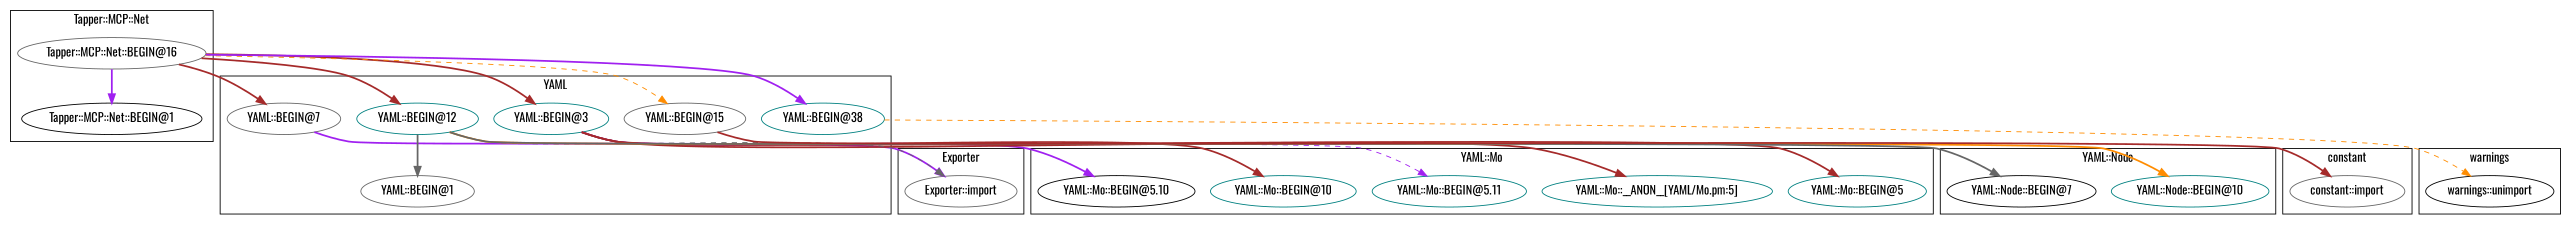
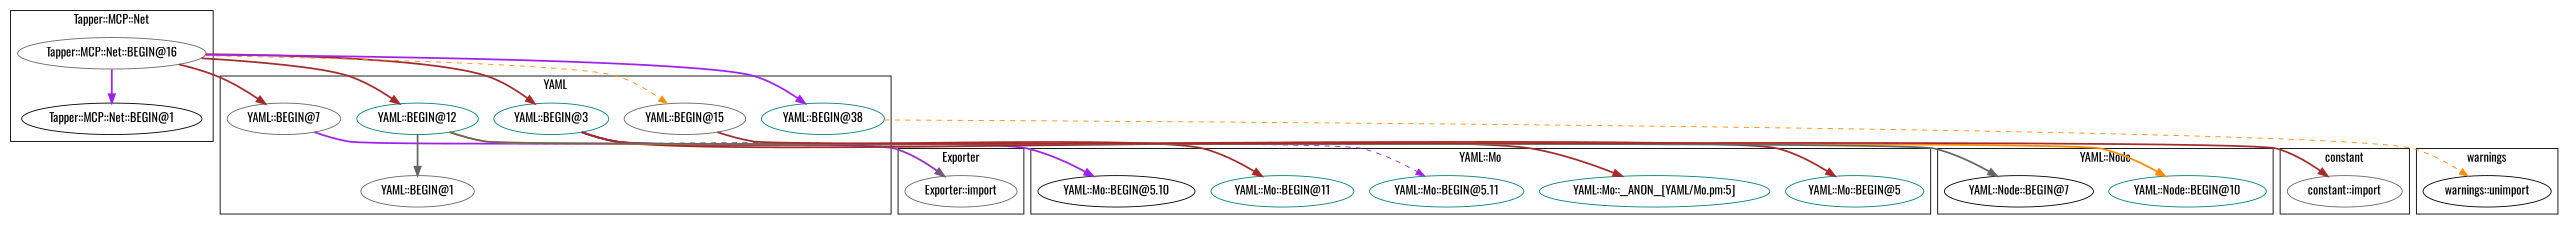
node "YAML::Mo::BEGIN@10": label "YAML::Mo::BEGIN@10" -> "YAML::Mo::BEGIN@11"
